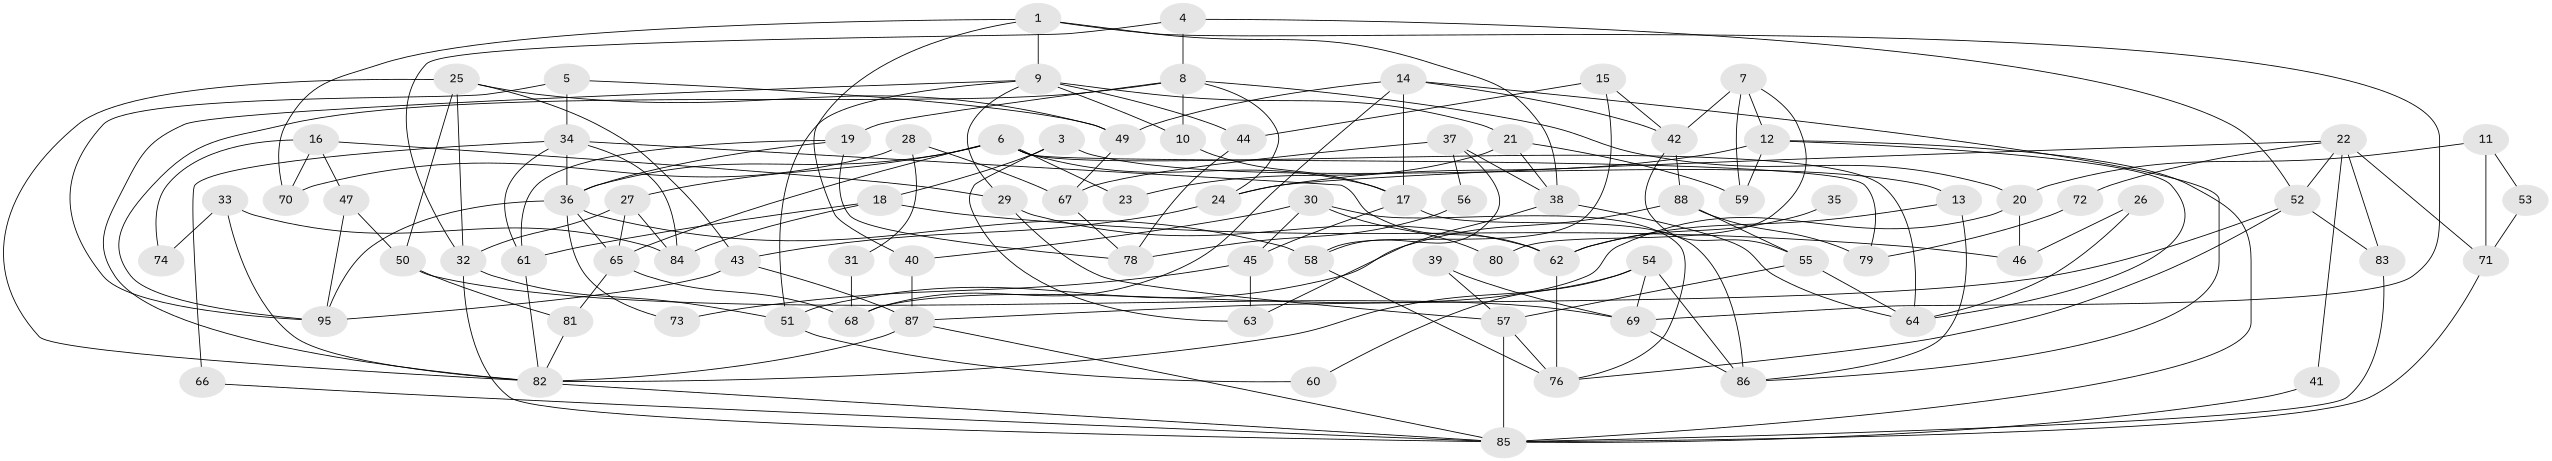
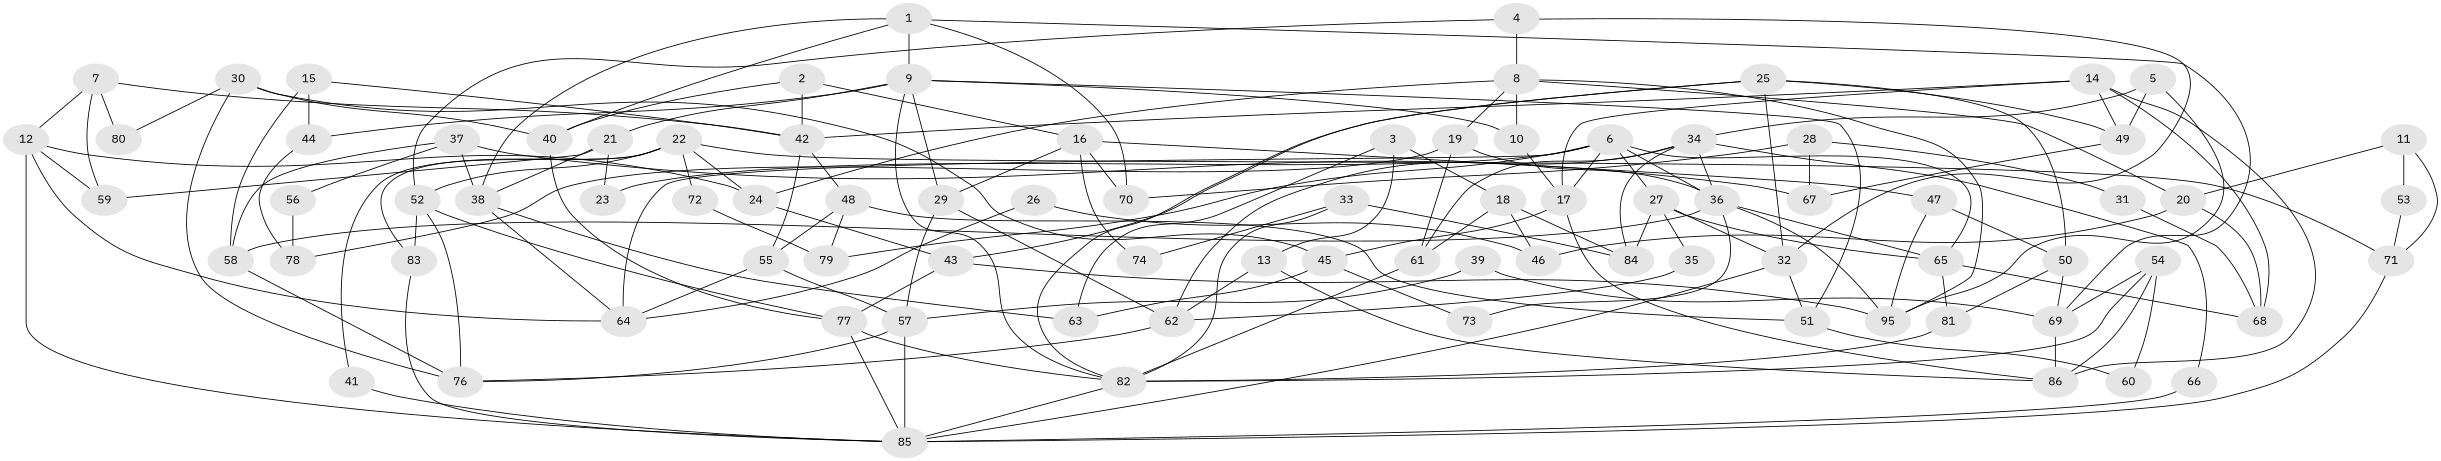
node "2": added
node "88": label "88" -> "48"
edge "27" -- "35": added
edge "67" -- "78": removed
node "87": label "87" -> "77"
